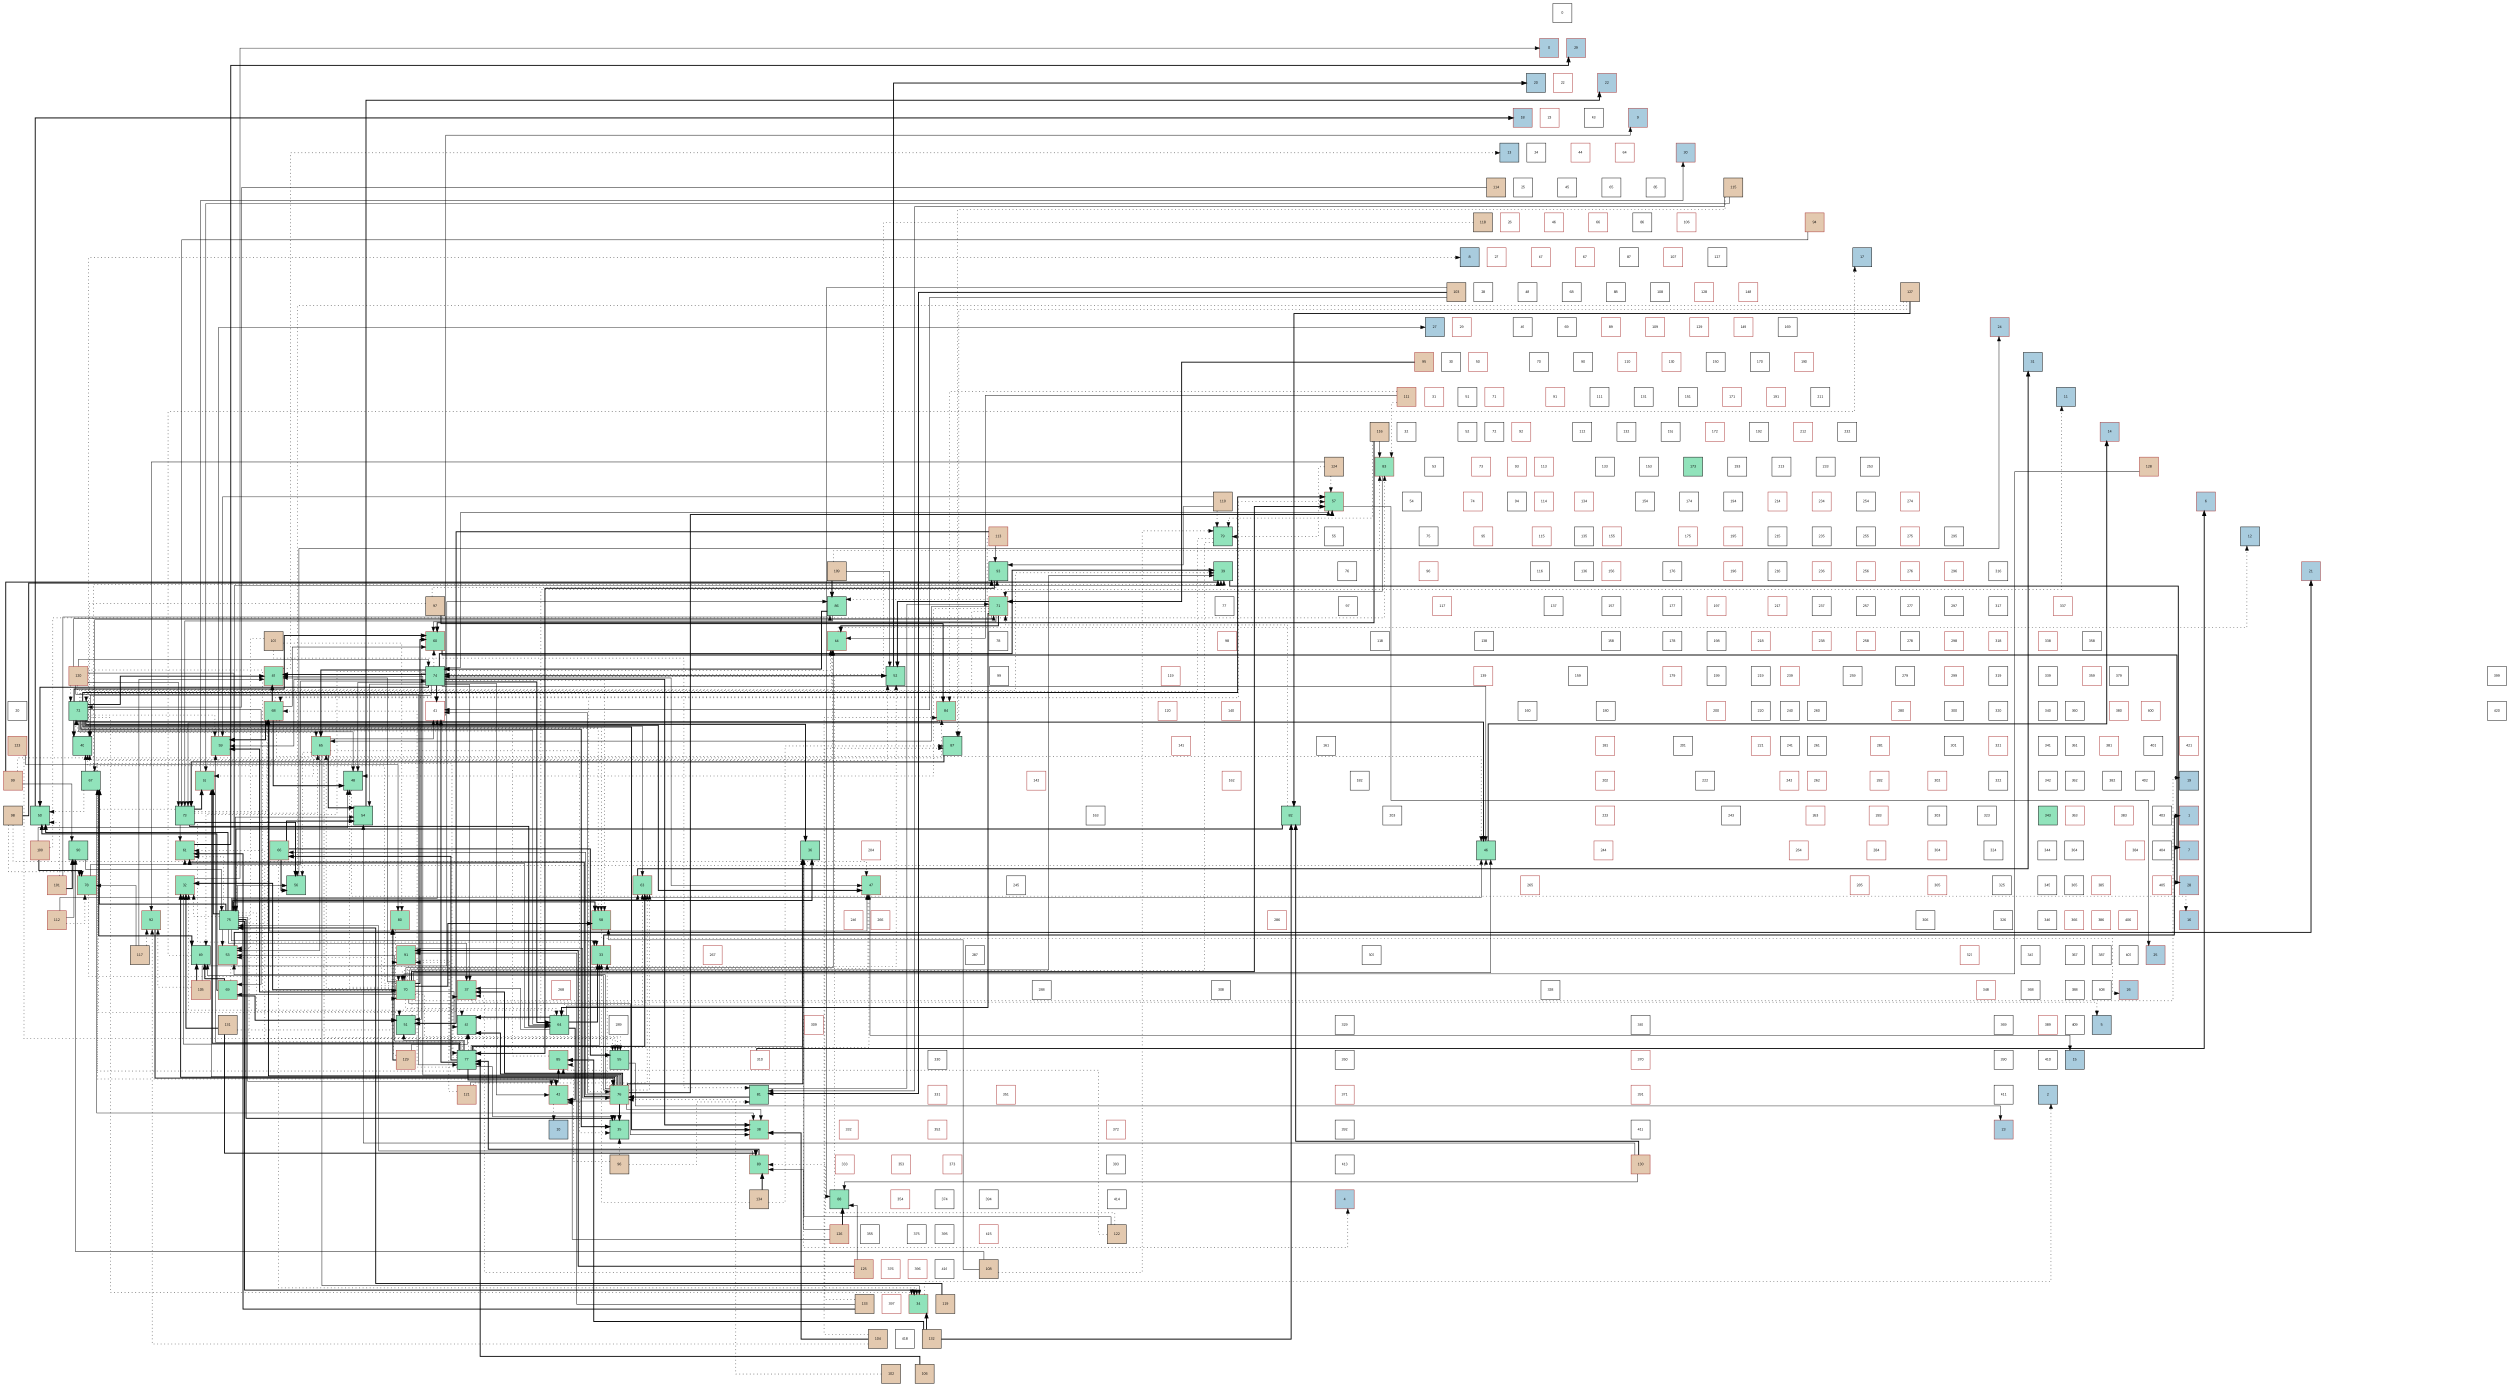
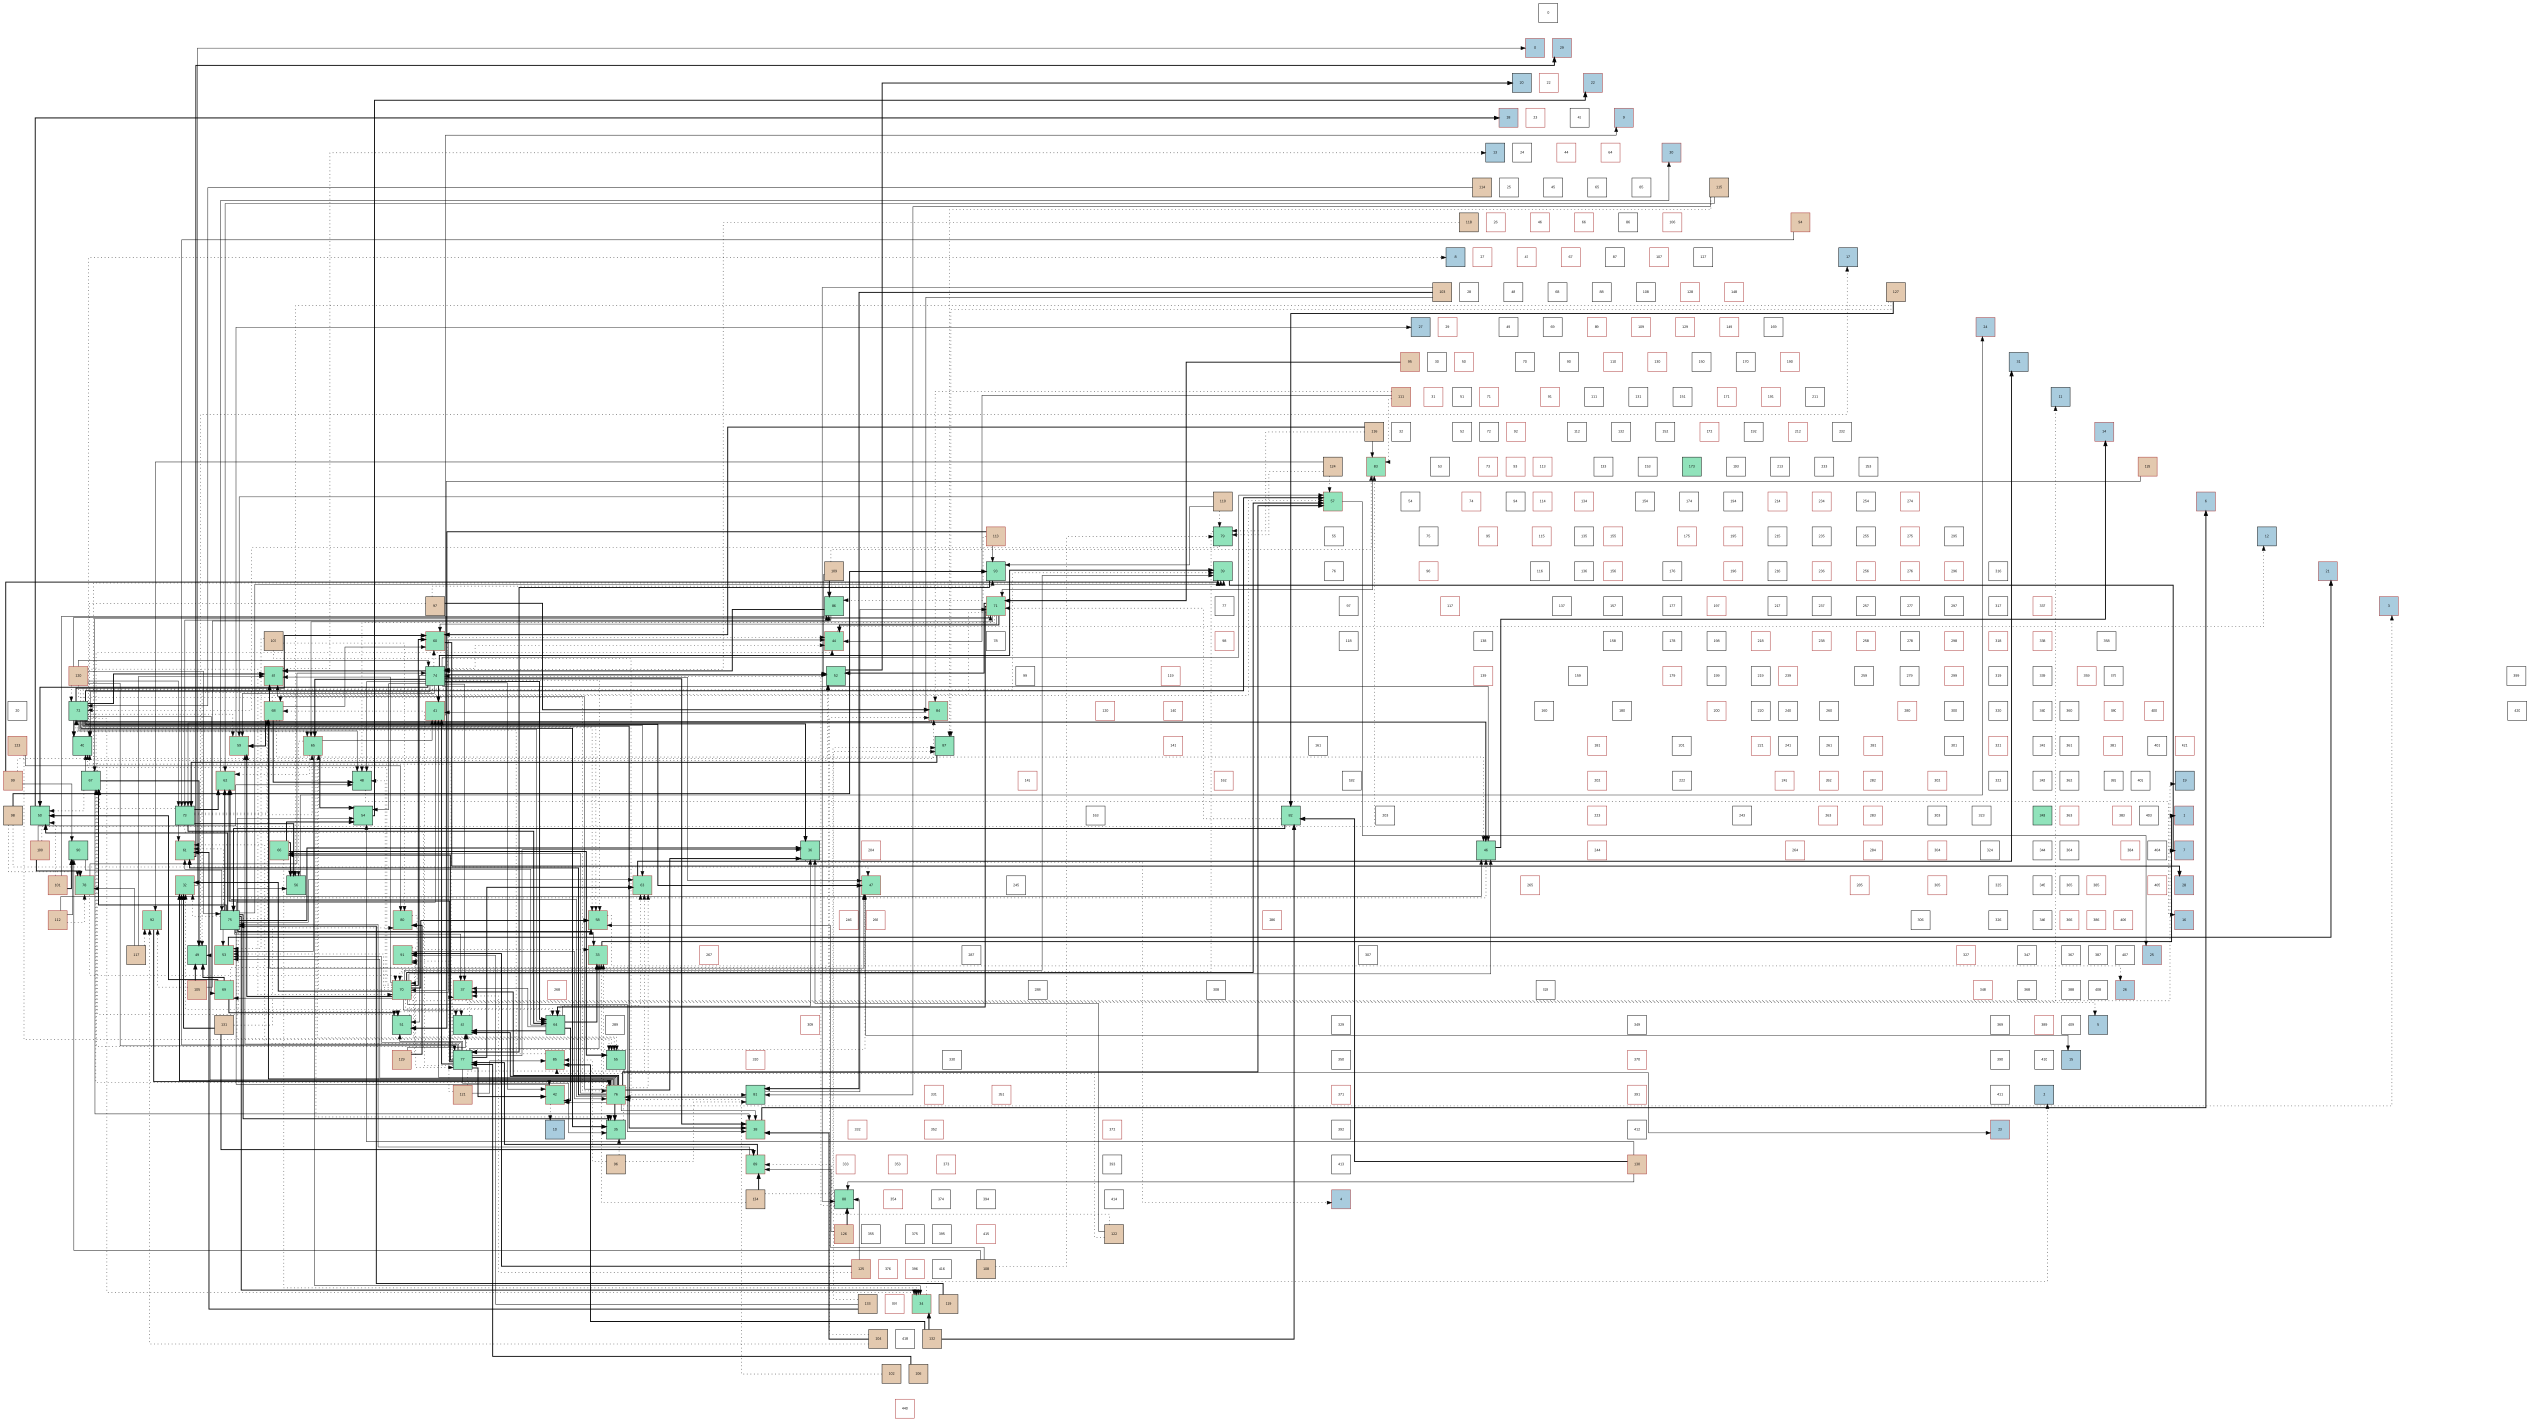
node "217": color brown -> black
node "3": added
node "41": fillcolor #ffffff -> #91e3bb
edge "310" -> "6": now "38" -> "6"
edge "126" -> "42": removed
node "440": added
